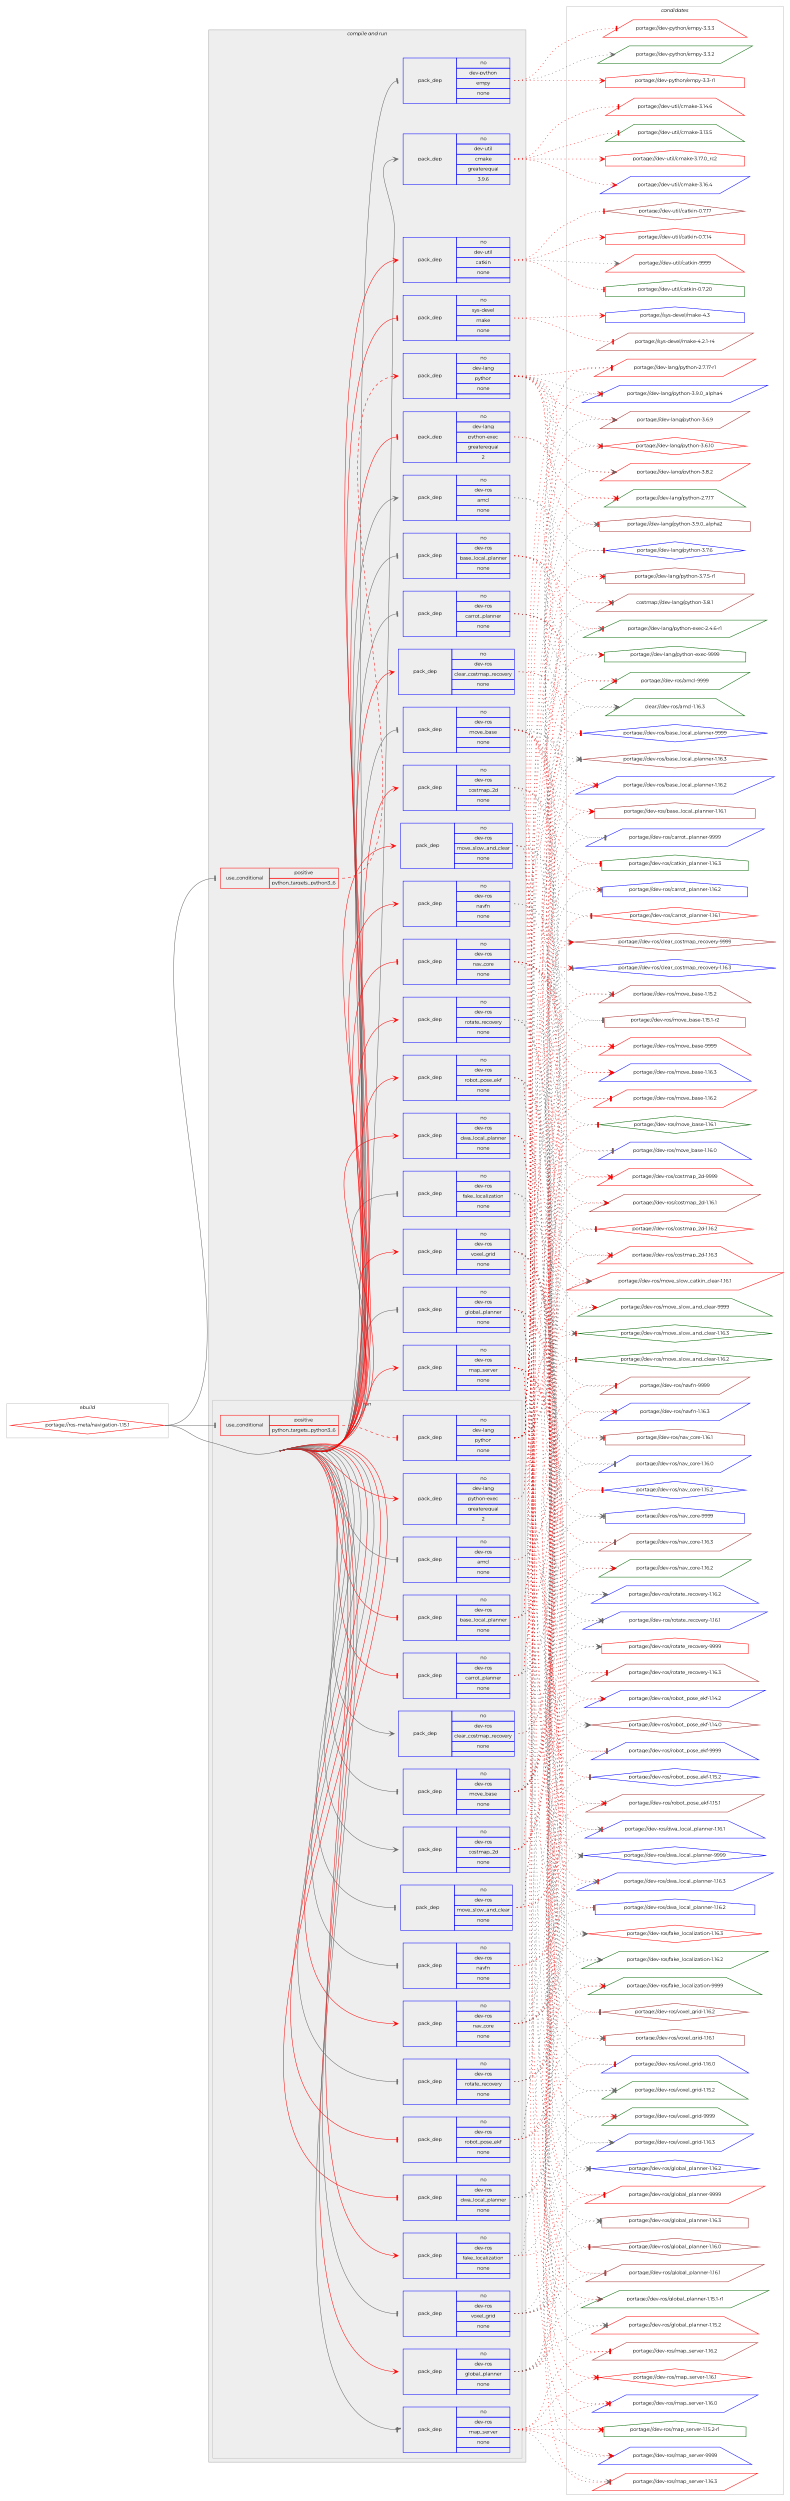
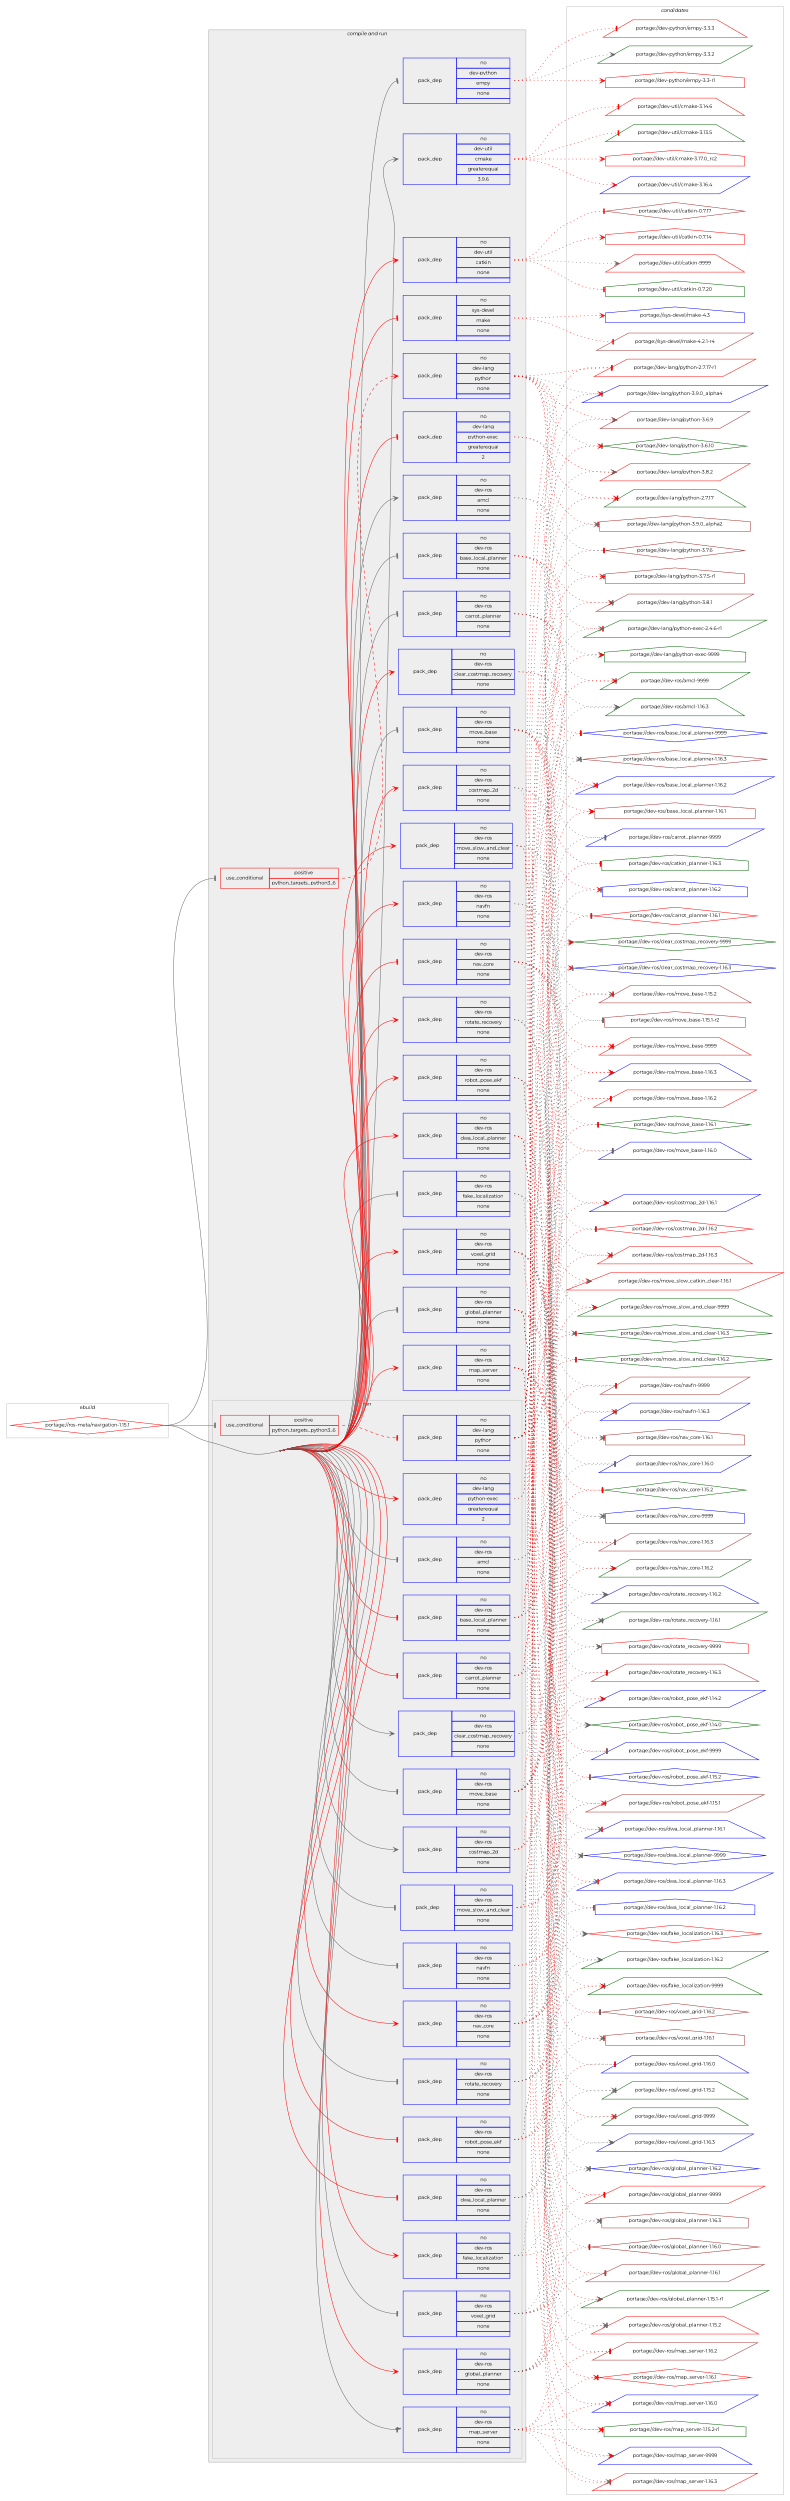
node "portage://dev-lang/python-3.6.10": color red -> darkgreen
node "portage://dev-lang/python-3.7.6": color blue -> brown
node "costmap://dev-lang/python-3.8.1": label "costmap://dev-lang/python-3.8.1" -> "portage://dev-lang/python-3.8.1"
node "clear://dev-ros/amcl-1.16.3": label "clear://dev-ros/amcl-1.16.3" -> "portage://dev-ros/amcl-1.16.3"
node "portage://dev-ros/clear_costmap_recovery-9999": color brown -> darkgreen
node "portage://dev-ros/costmap_2d-9999": removed
node "portage://dev-ros/costmap_2d-1.16.1": color brown -> blue
node "portage://dev-ros/nav_core-1.15.2": color blue -> darkgreen
node "portage://dev-ros/rotate_recovery-1.16.1": color blue -> darkgreen
node "portage://dev-ros/robot_pose_ekf-1.14.0": color brown -> darkgreen
